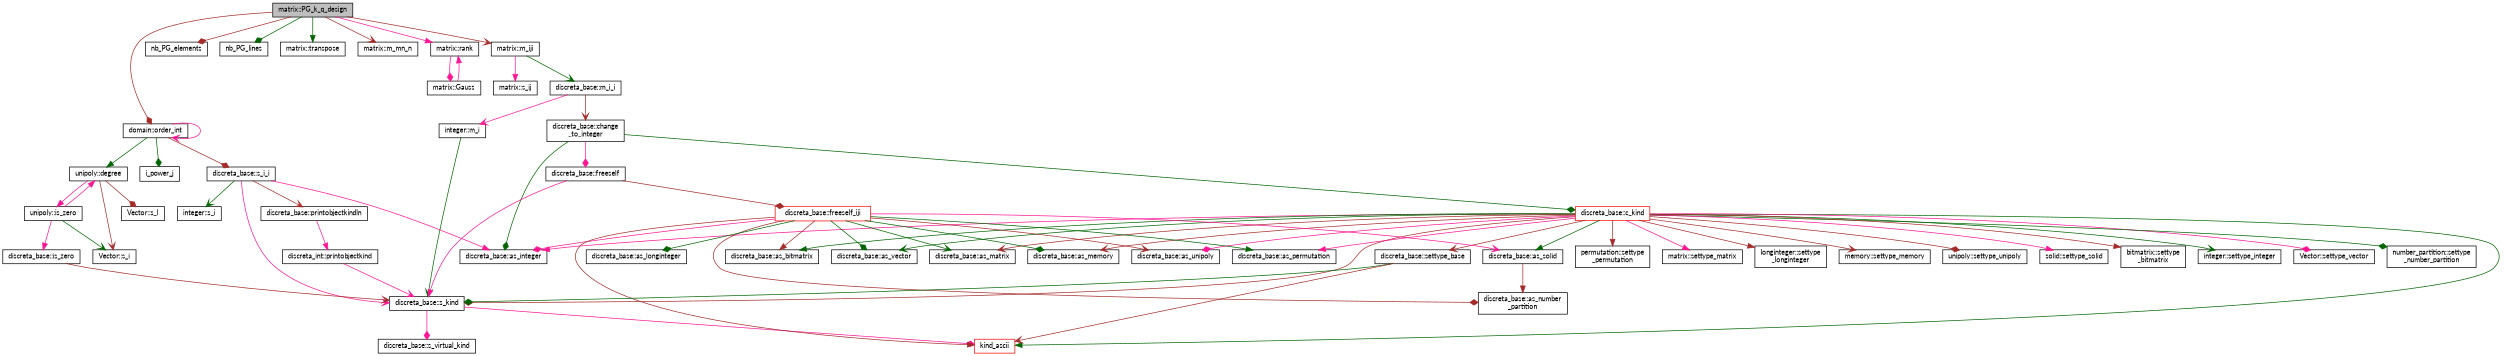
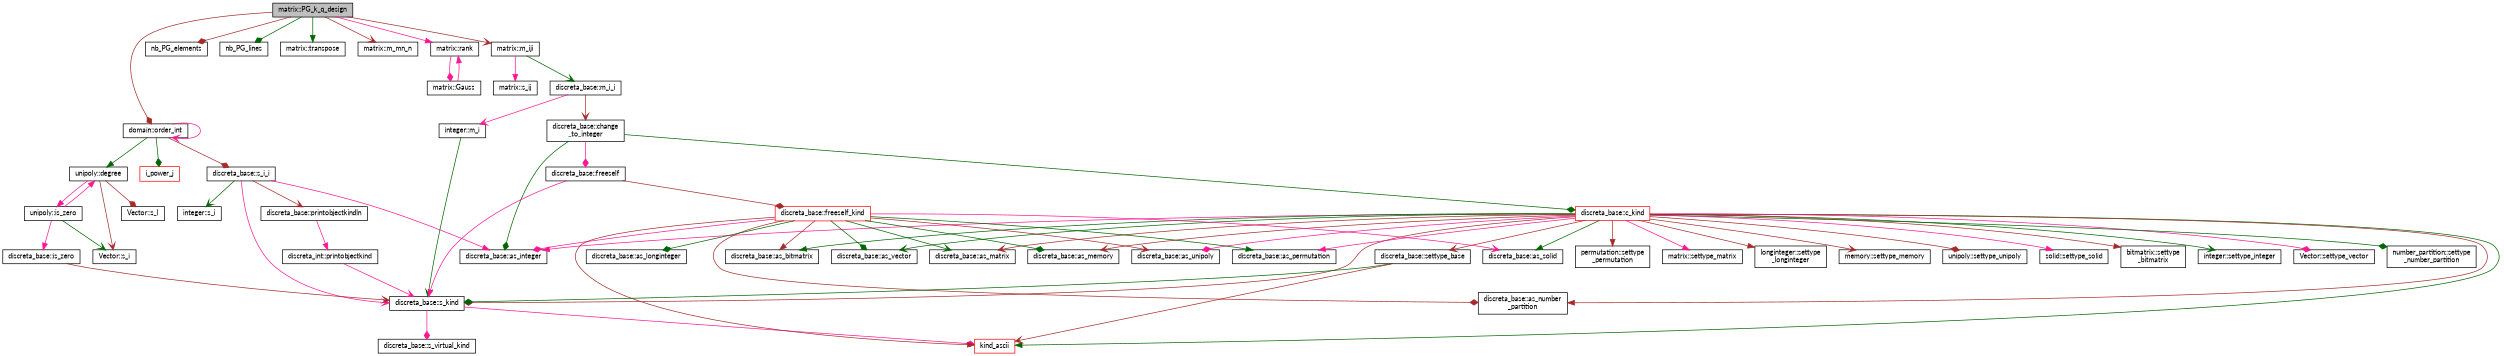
node "i_power_j": color black -> red
node "discreta_base::freeself_iji": label "discreta_base::freeself_iji" -> "discreta_base::freeself_kind"
edge "discreta_base::as_solid" -> "discreta_base::as_number _partition": now "discreta_base::c_kind" -> "discreta_base::as_number _partition"
